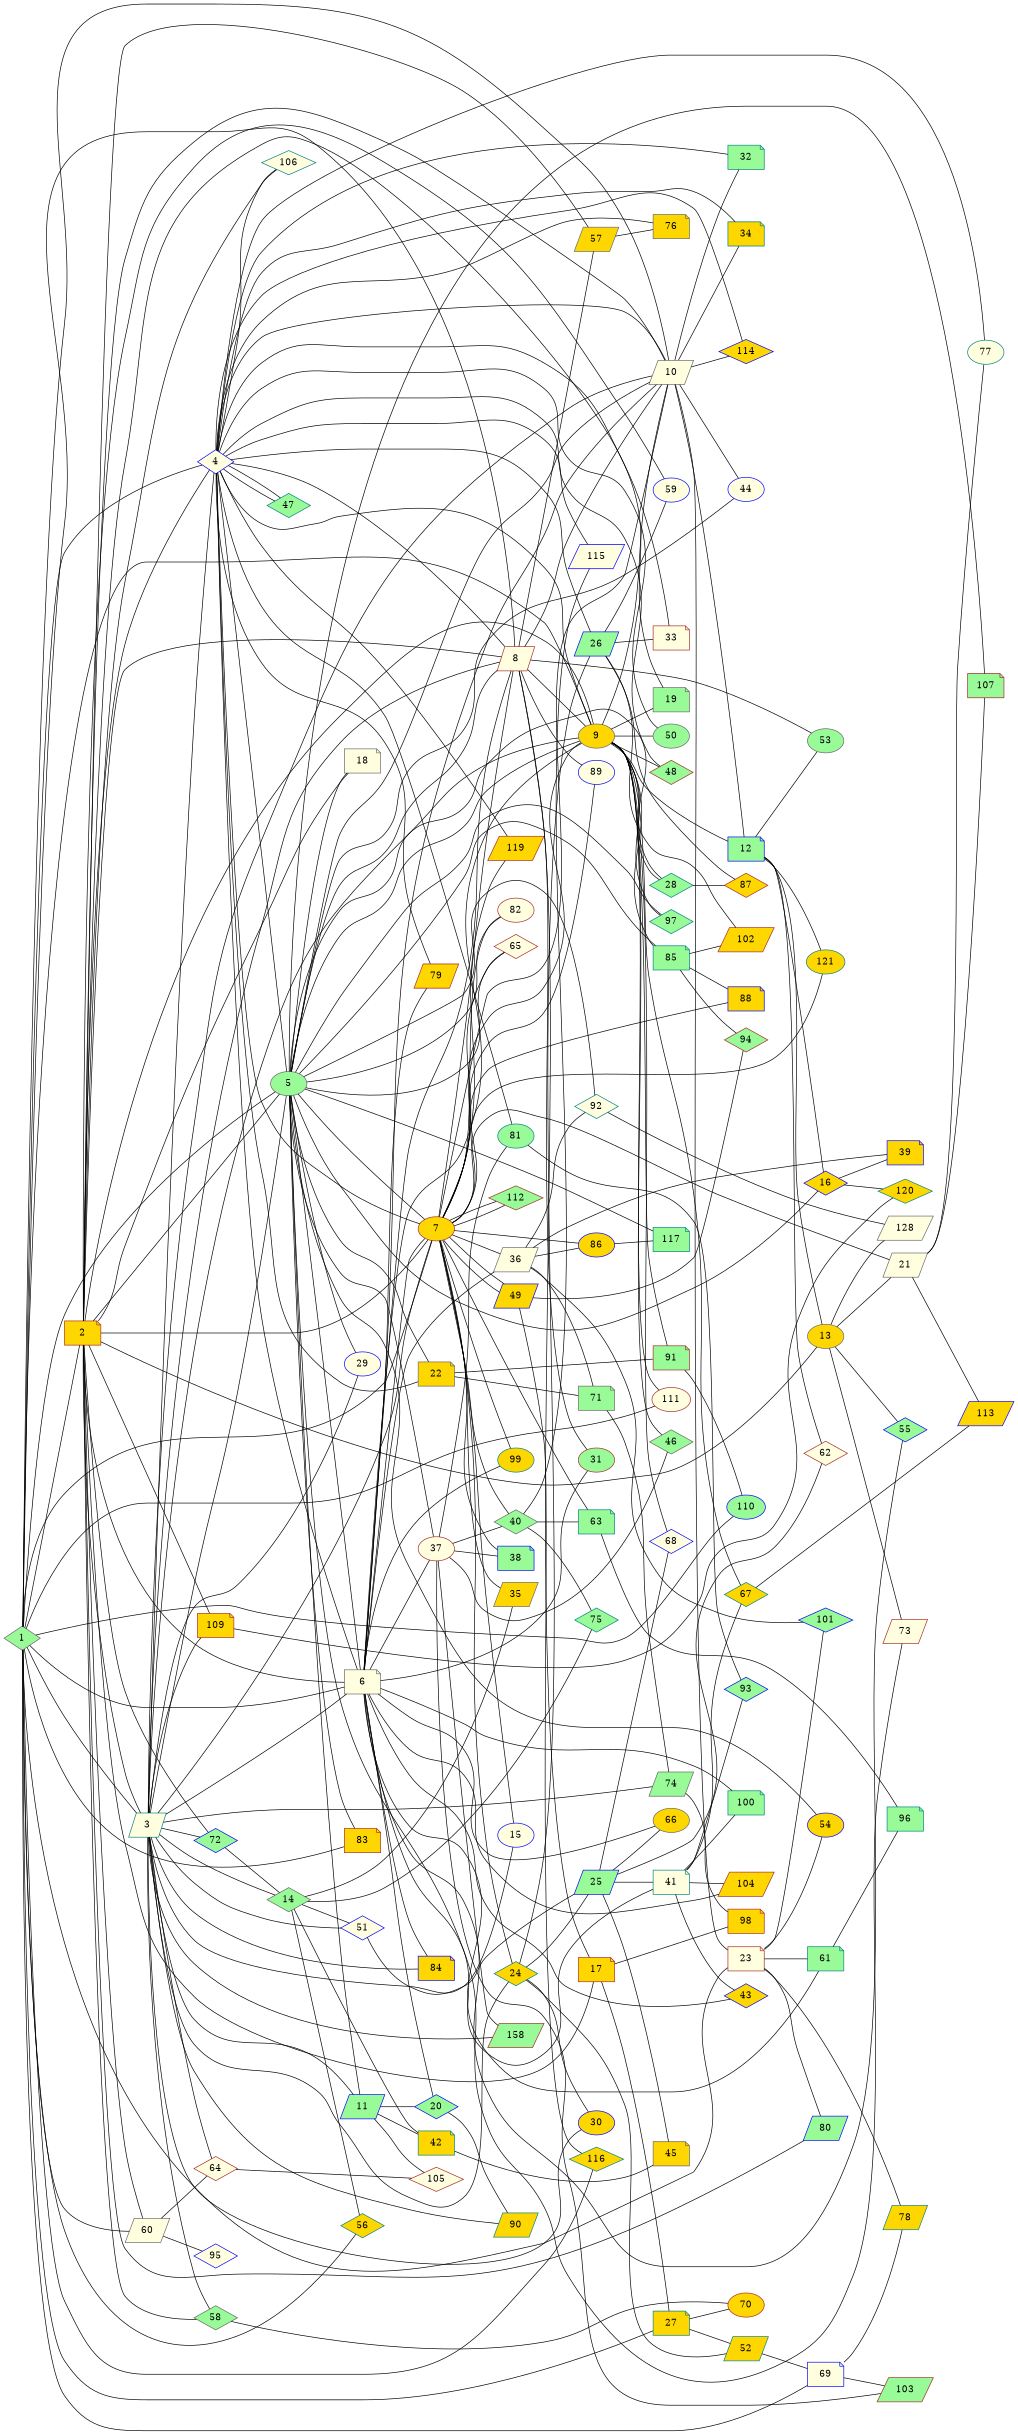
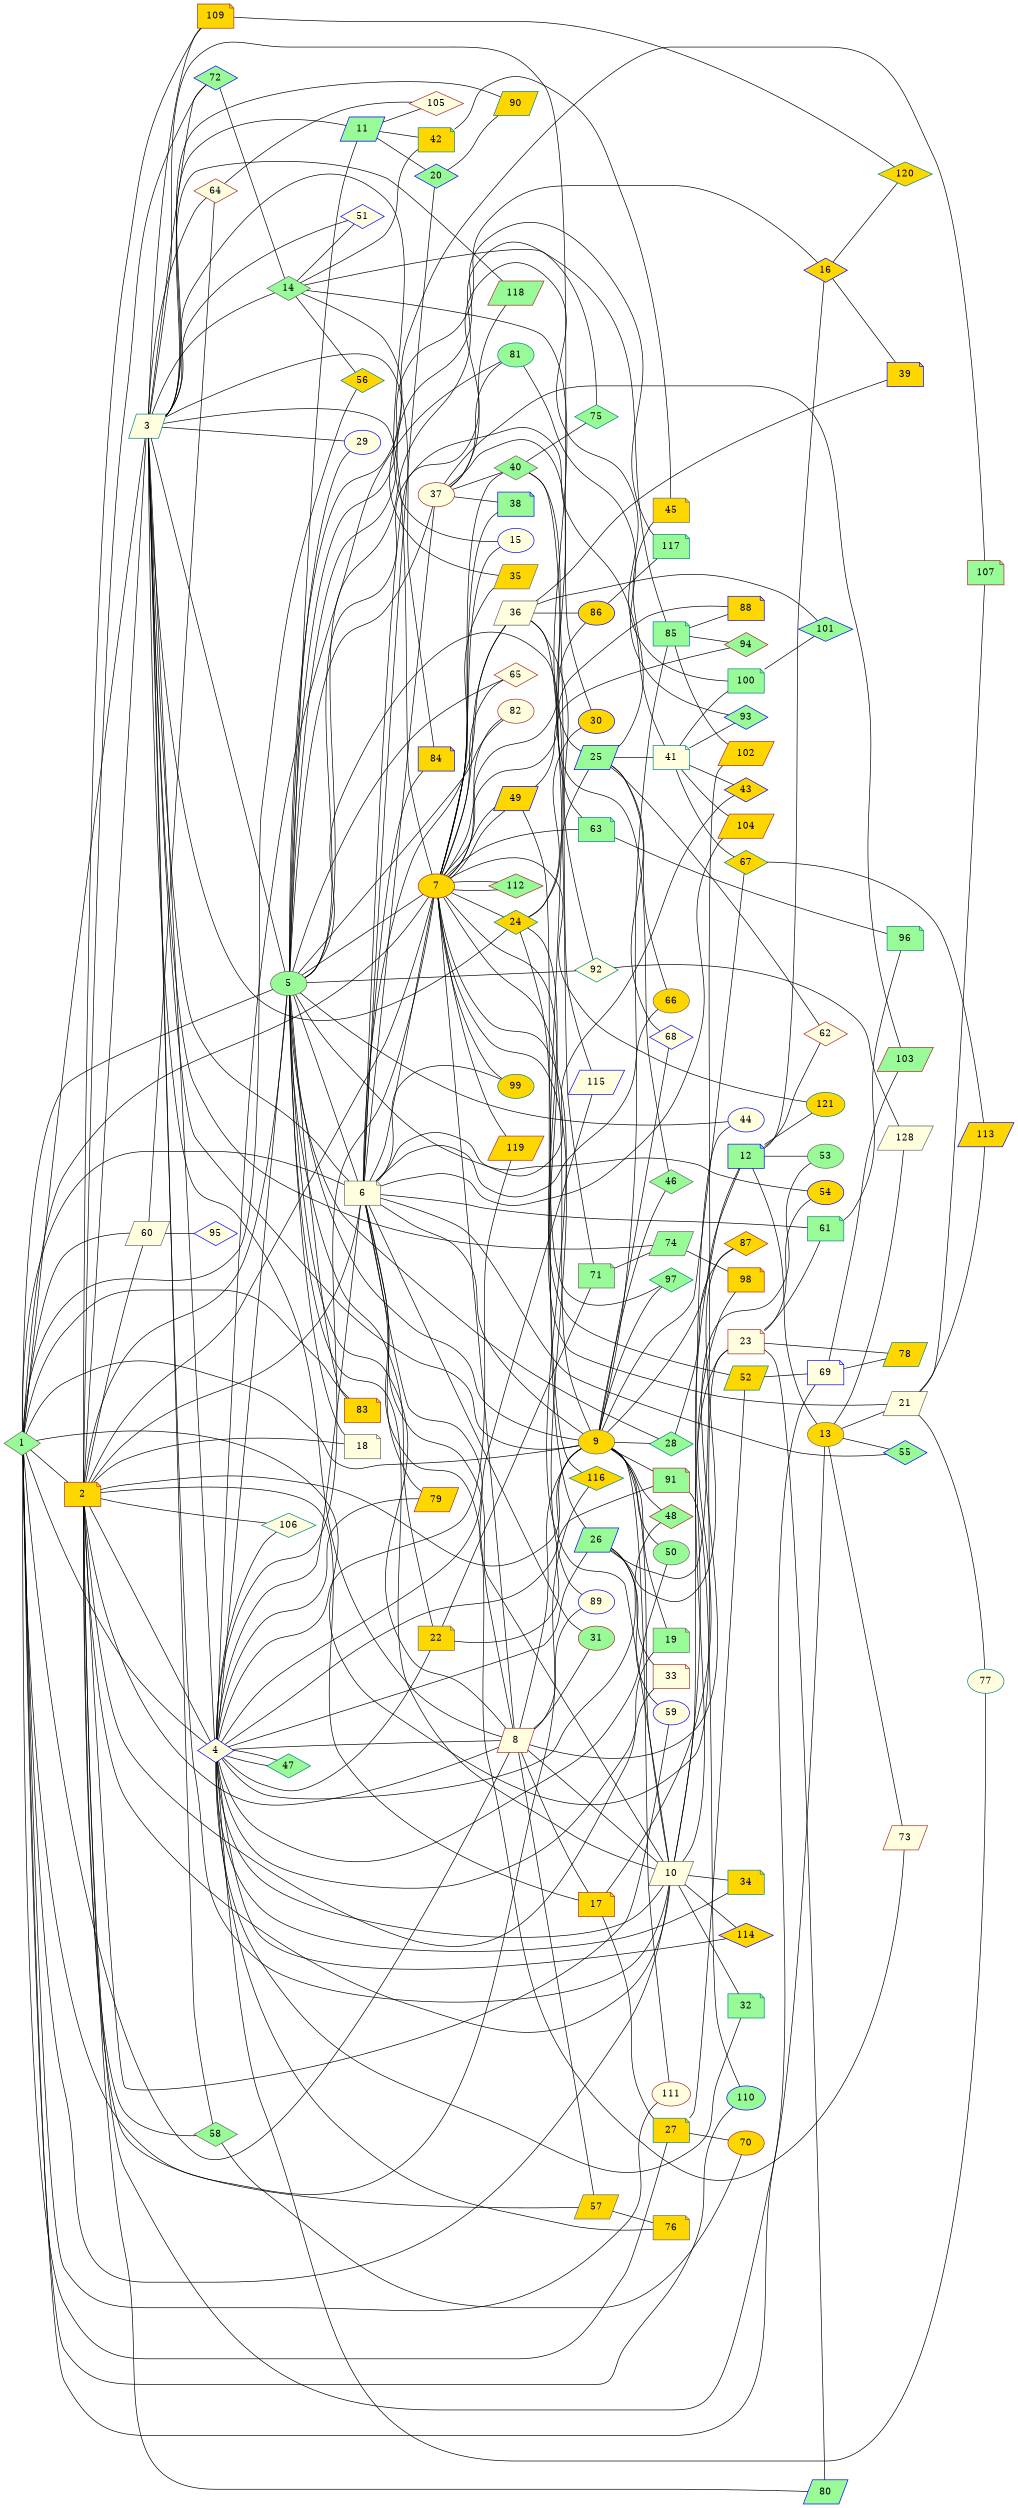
edge "101" -- "23": now "101" -- "100"
edge "25" -- "51": now "25" -- "14"
node "158": label "158" -> "118"
